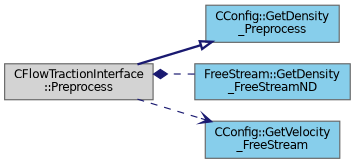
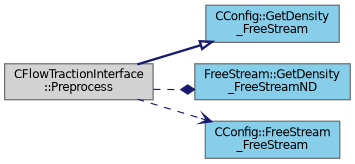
node "CConfig::GetDensity _Preprocess": label "CConfig::GetDensity _Preprocess" -> "CConfig::GetDensity _FreeStream"
edge "FreeStream::GetDensity _FreeStreamND" -> "CFlowTractionInterface ::Preprocess": reversed
node "CConfig::GetVelocity _FreeStream": label "CConfig::GetVelocity _FreeStream" -> "CConfig::FreeStream _FreeStream"
